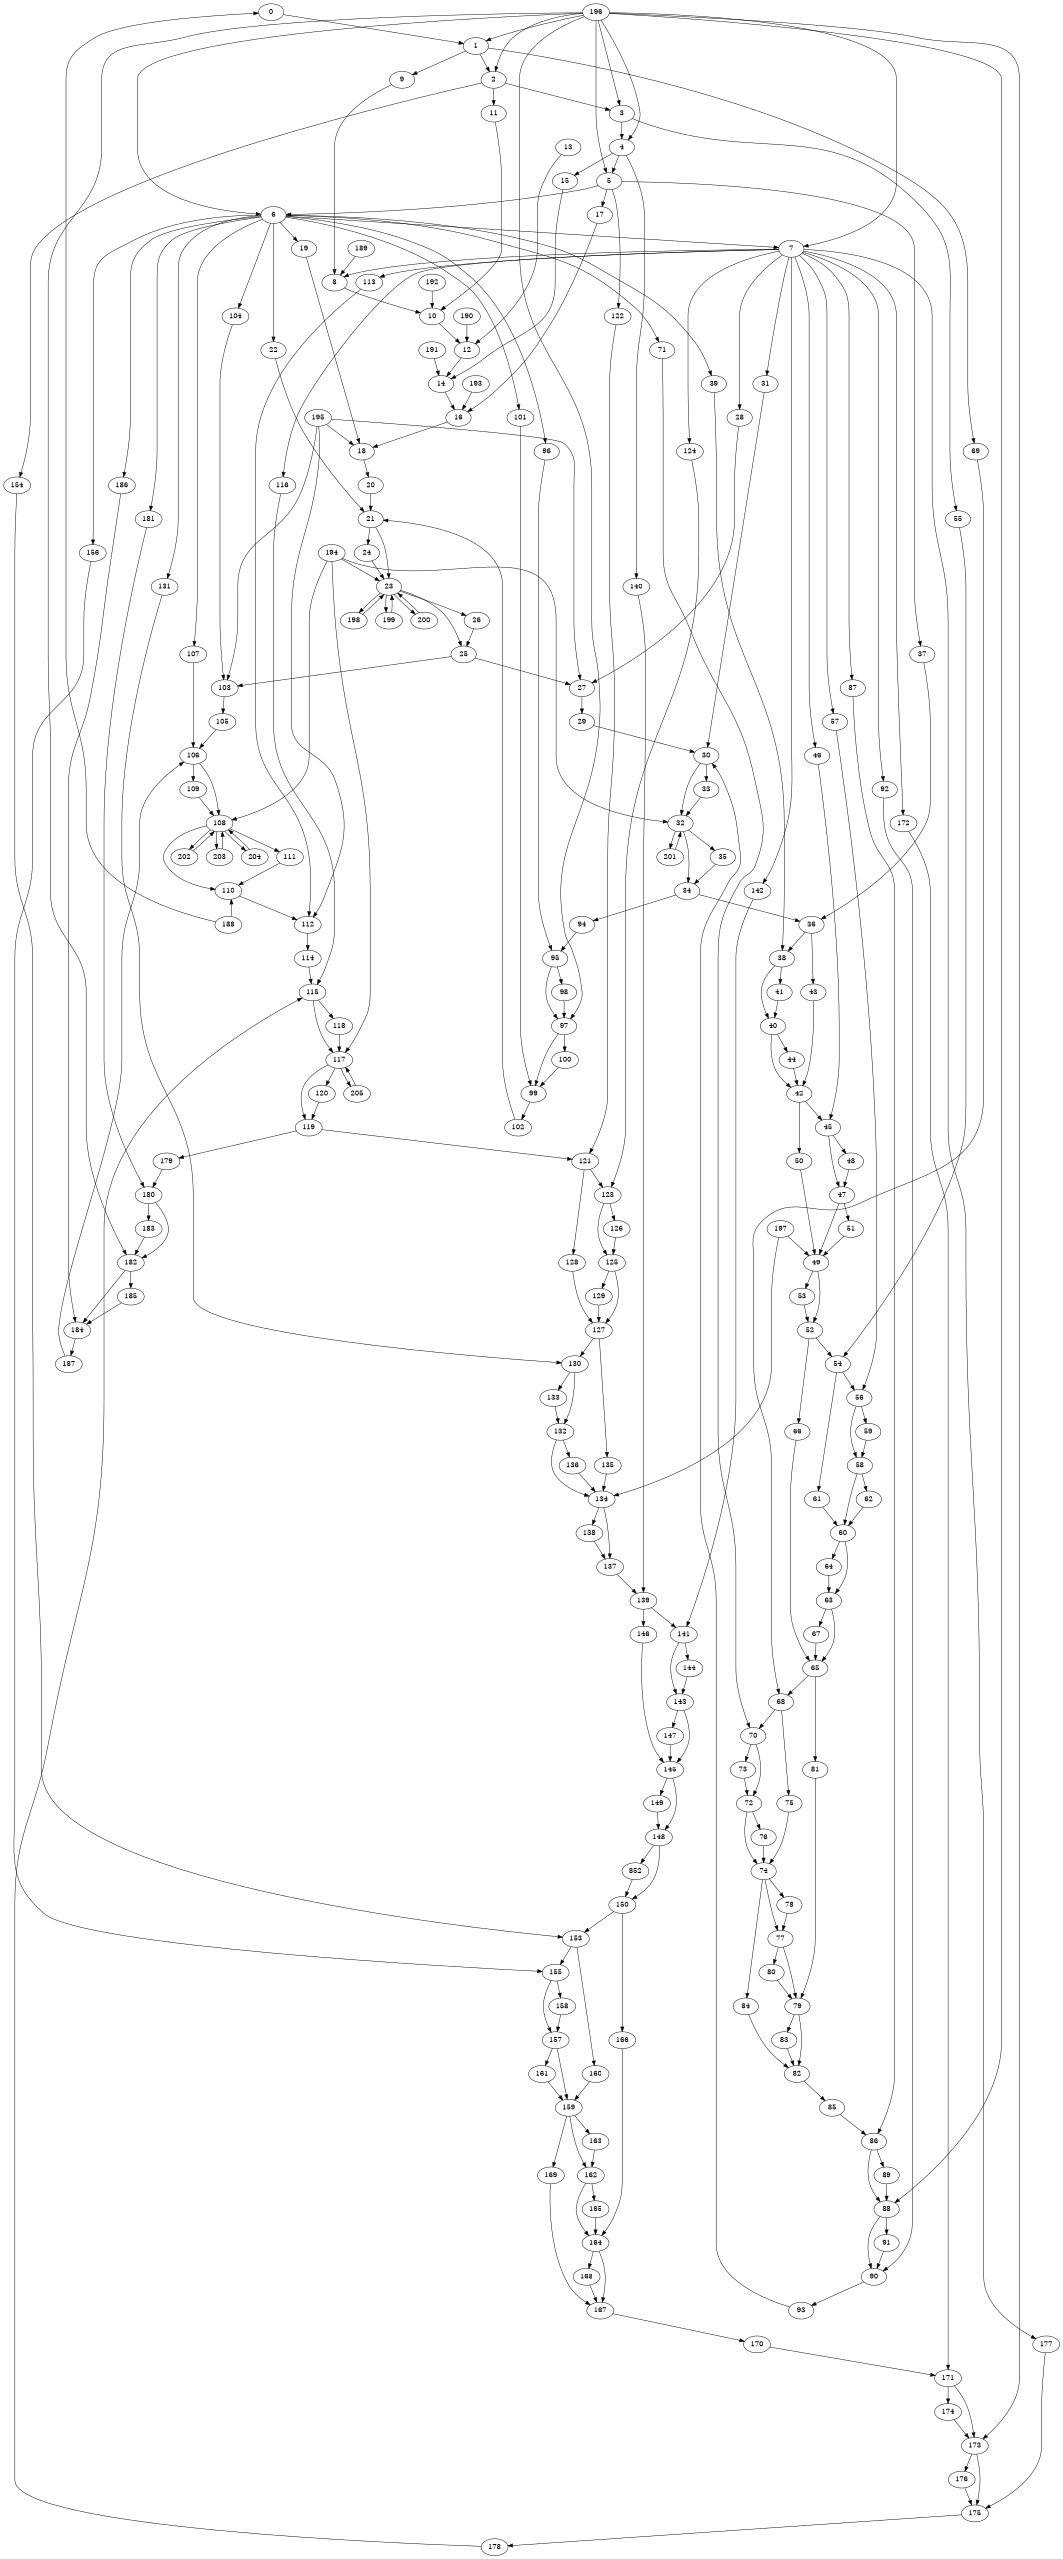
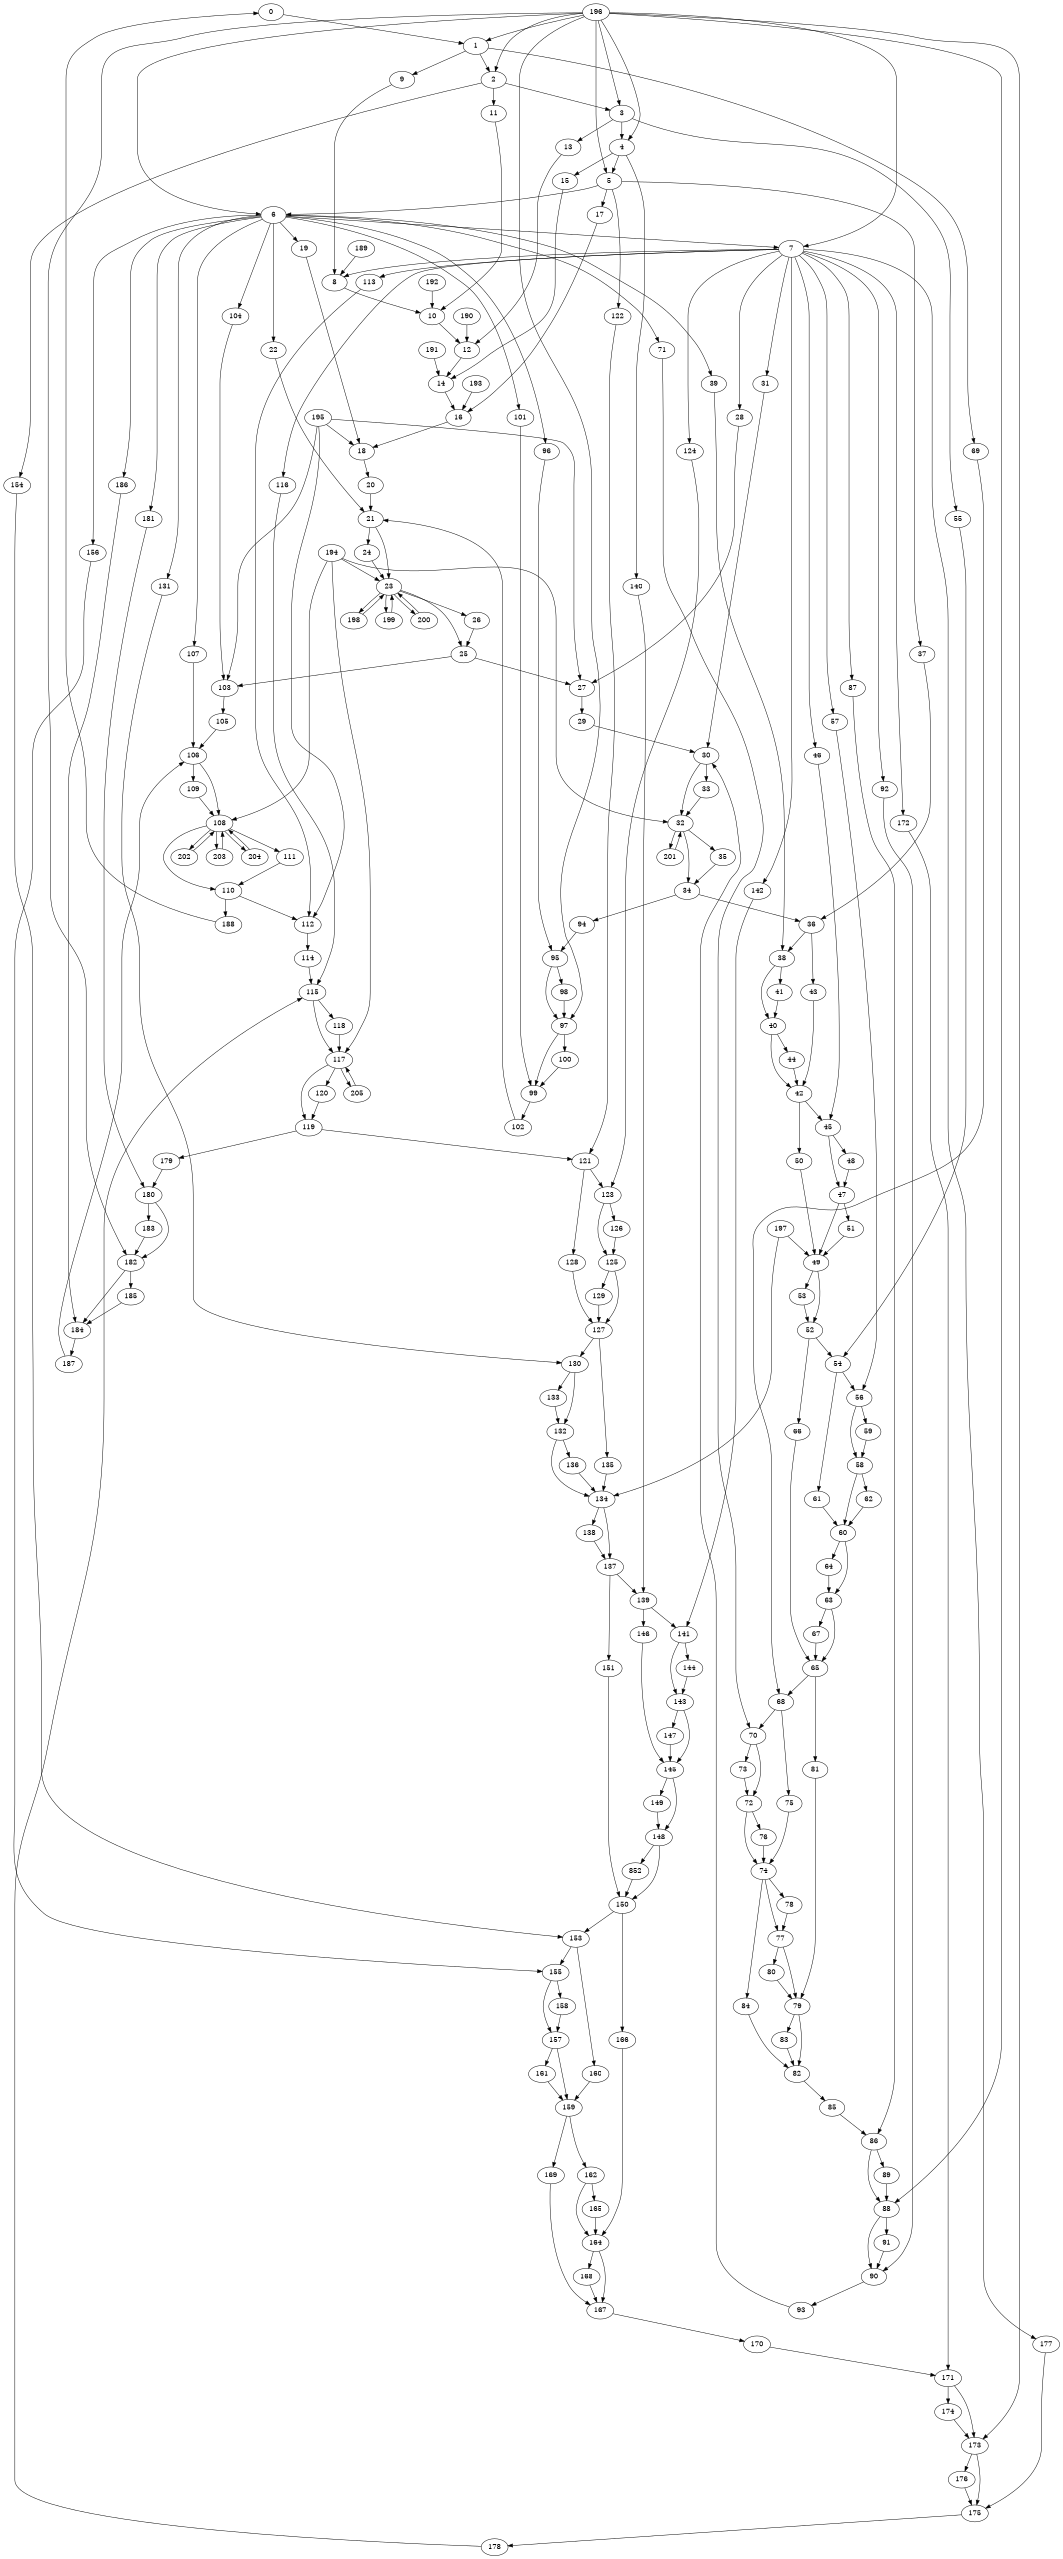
edge "3" -> "13": added
edge "188" -> "110": reversed
node "151": added
node "163": removed
